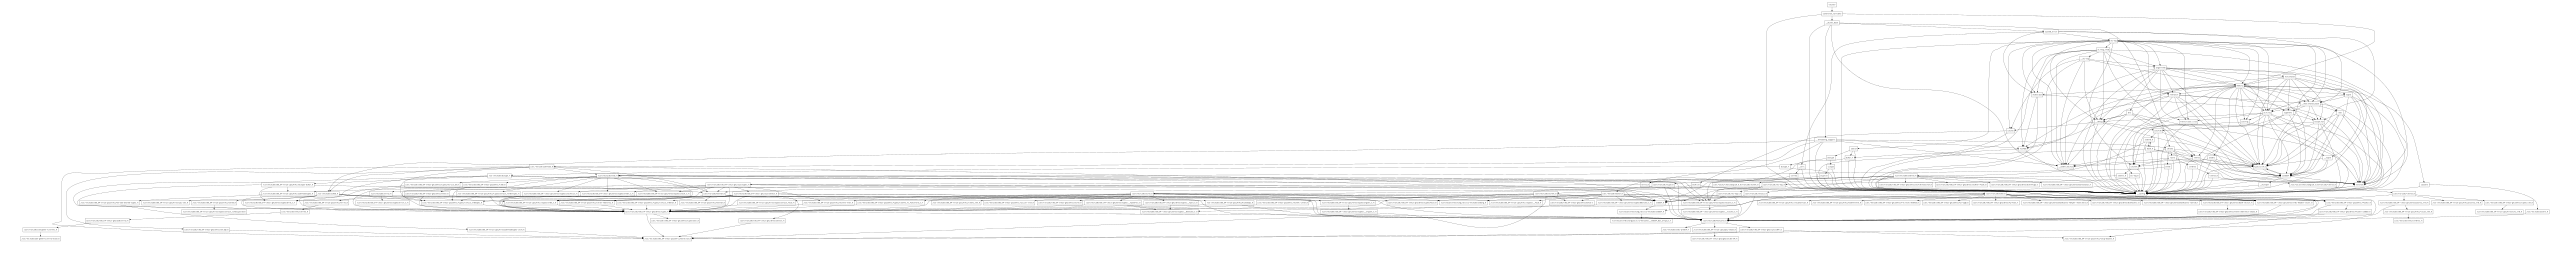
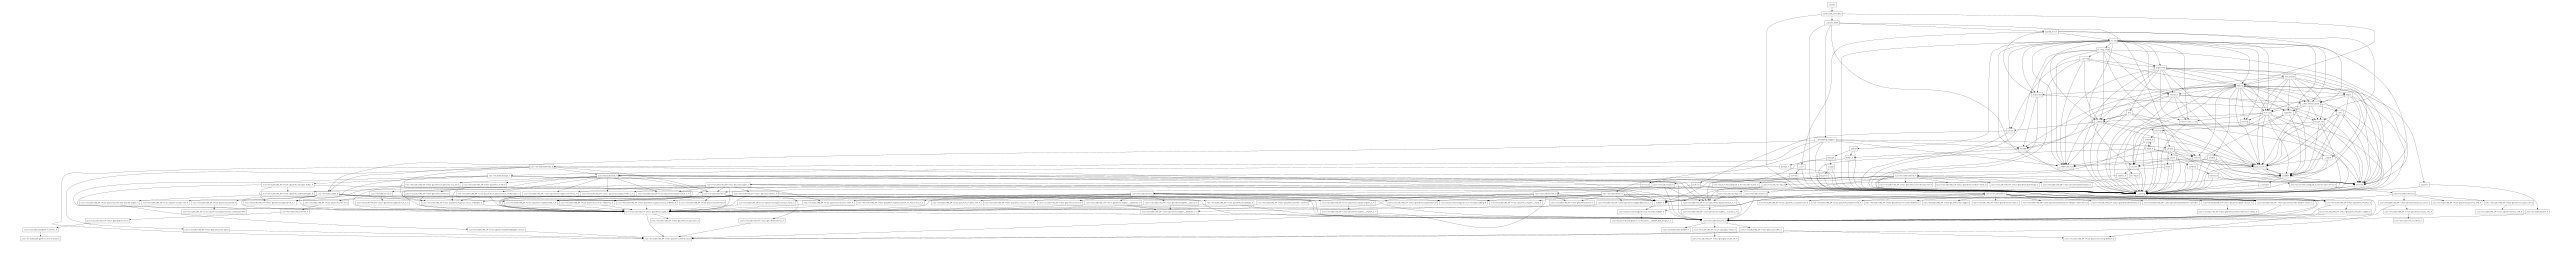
edge "string_view" -> "iosfwd": now "string" -> "iosfwd"
edge "iterator" -> "type_traits": removed
edge "initializer_list" -> "cstddef": removed
